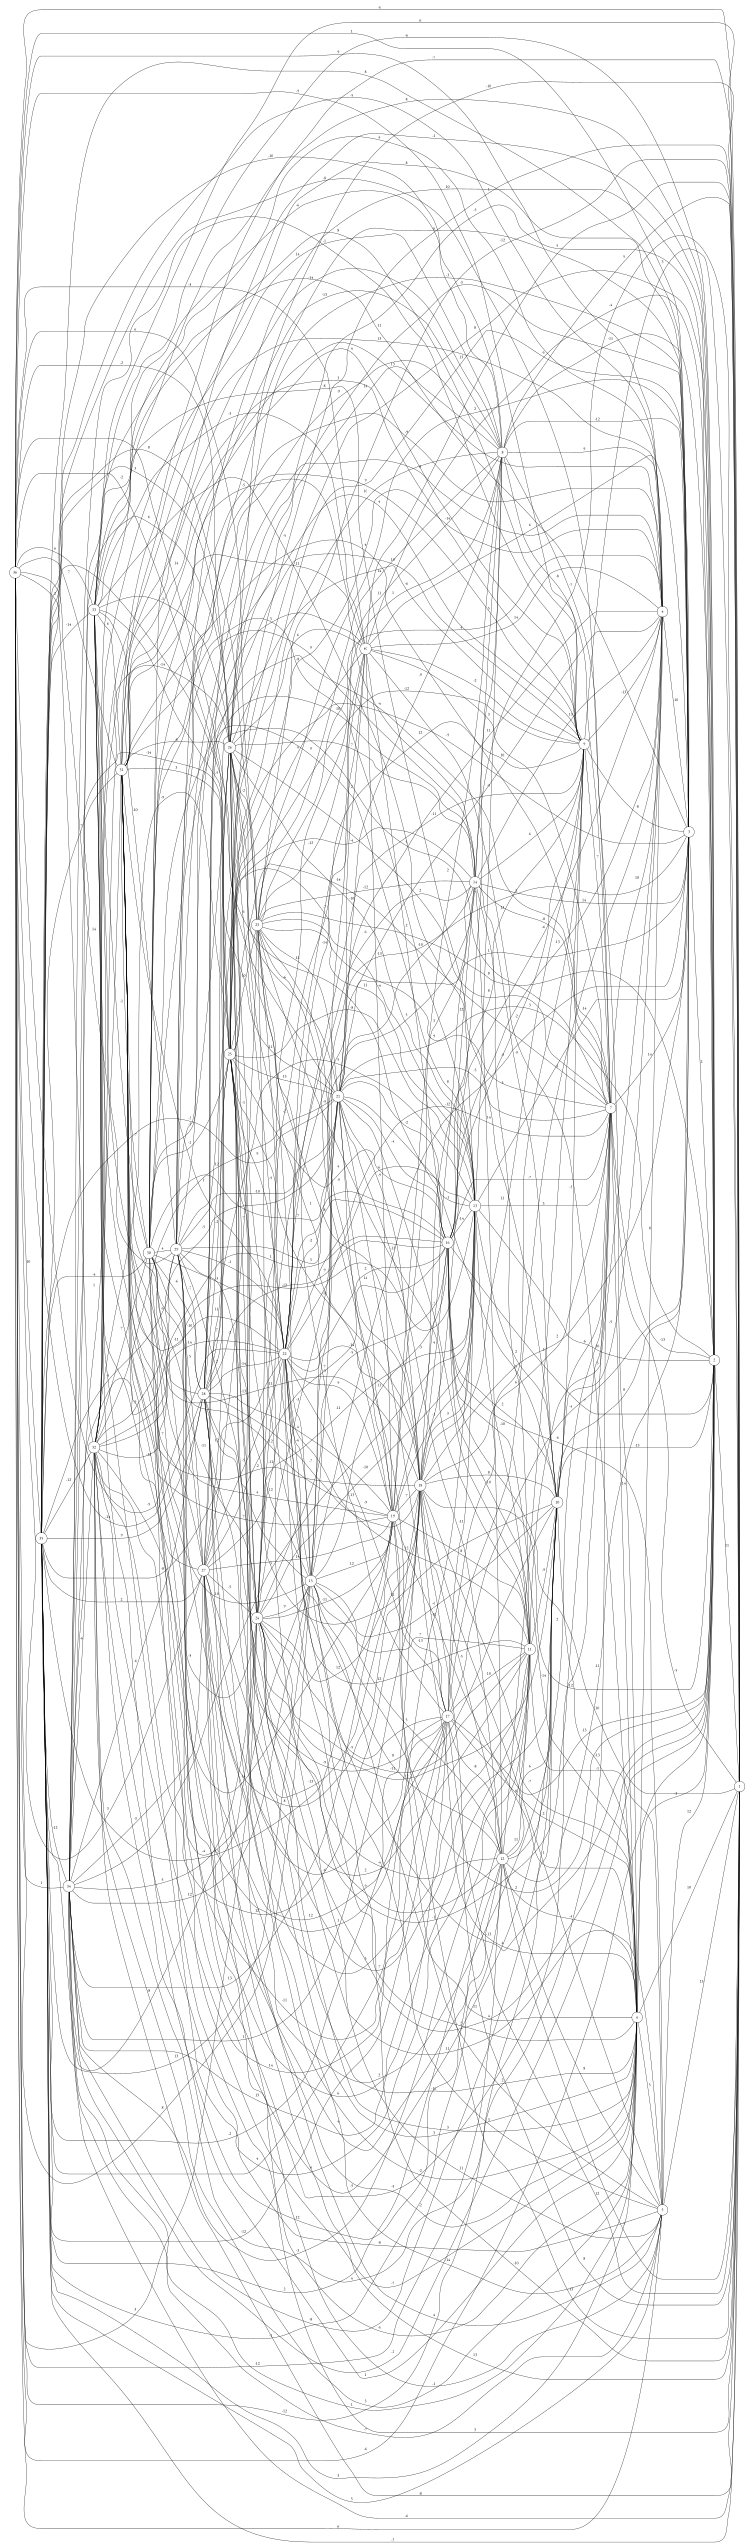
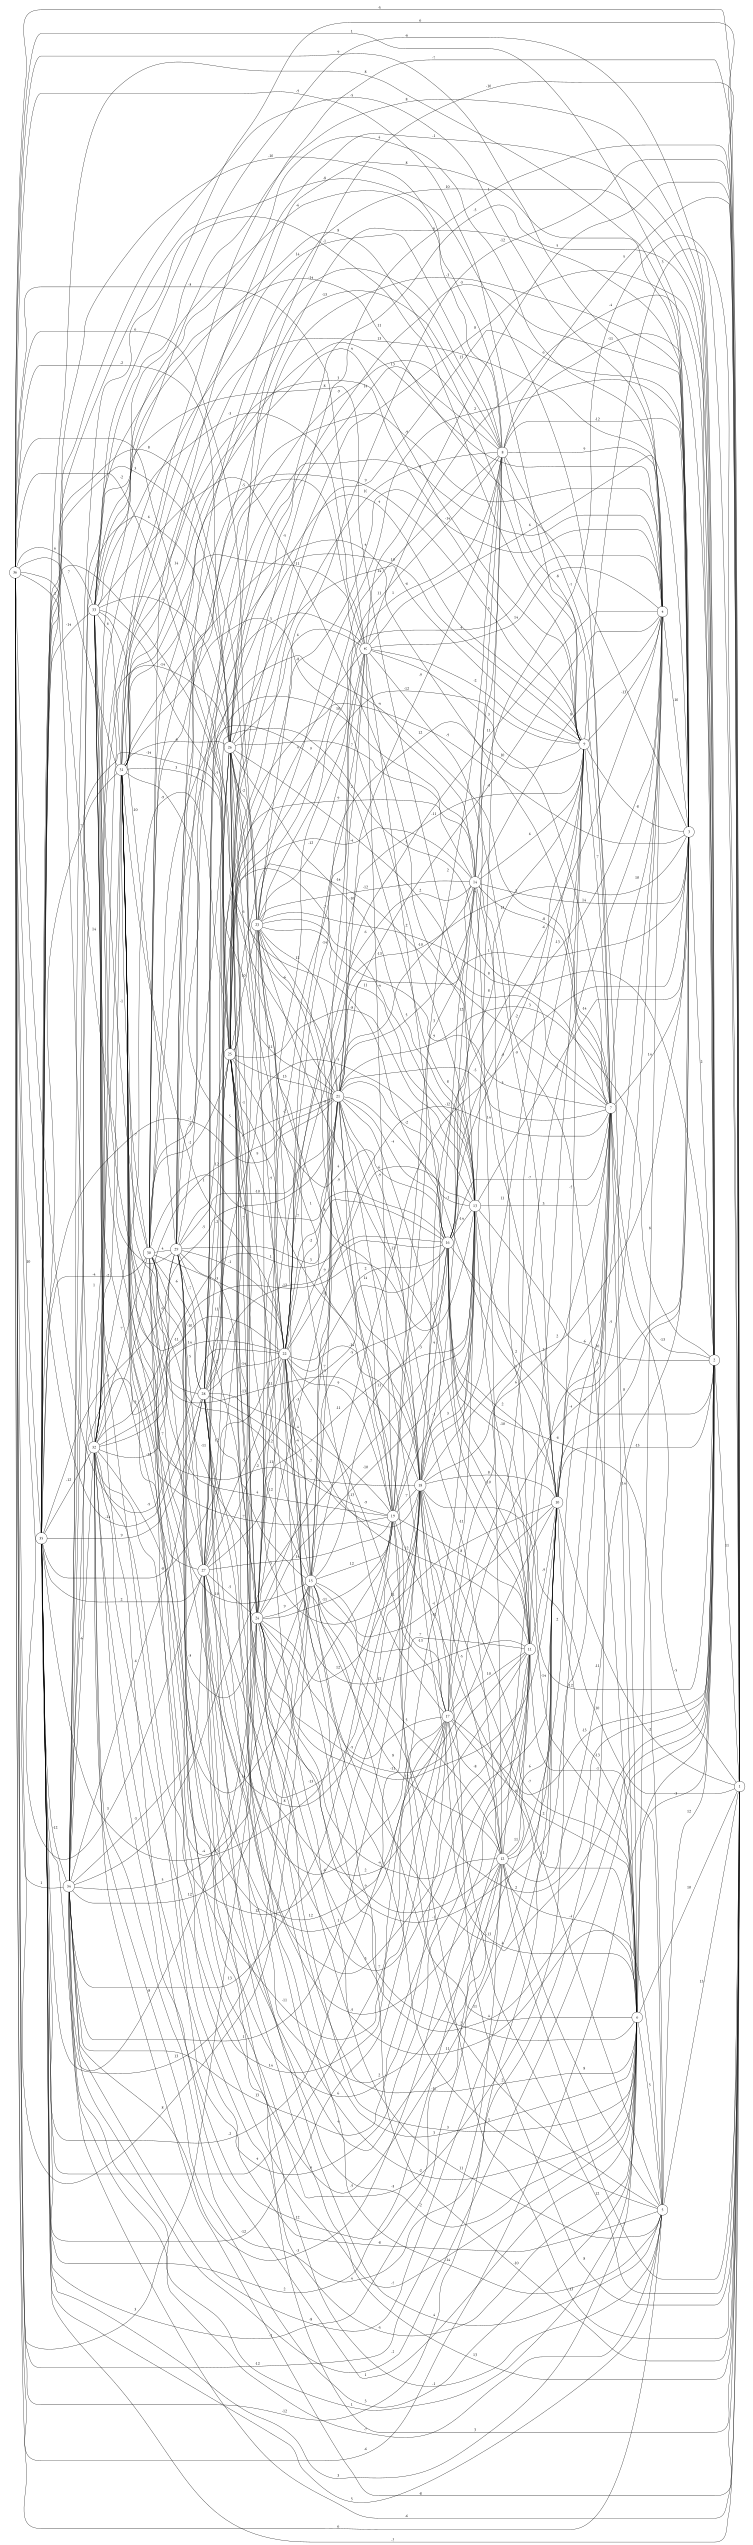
edge "4" -- "14": label "13" -> "8"
edge "14" -- "30": now "14" -- "27"
edge "31" -- "21": added, label "5"
edge "31" -- "32": added, label "-2"
edge "28" -- "17": now "28" -- "12"
edge "10" -- "1": added, label "-2"
